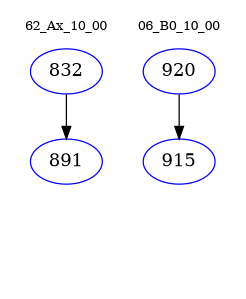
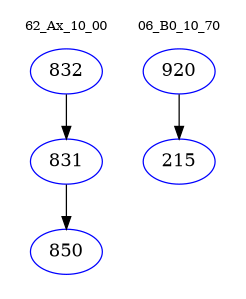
cluster "06_B0_10_00": label "06_B0_10_00" -> "06_B0_10_70"
node "891": label "891" -> "831"
node "915": label "915" -> "215"
node "850": added
